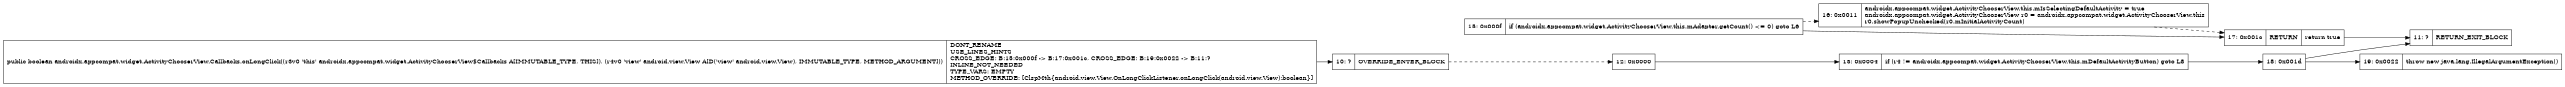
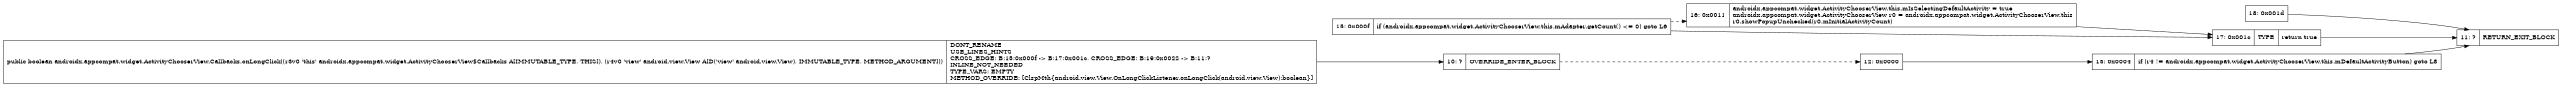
edge "16: 0x0011" -> "17: 0x001c": style dashed -> solid
node "17: 0x001c": text "RETURN" -> "TYPE"
edge "13: 0x0004" -> "18: 0x001d": now "13: 0x0004" -> "11: ?"
node "19: 0x0022": removed
